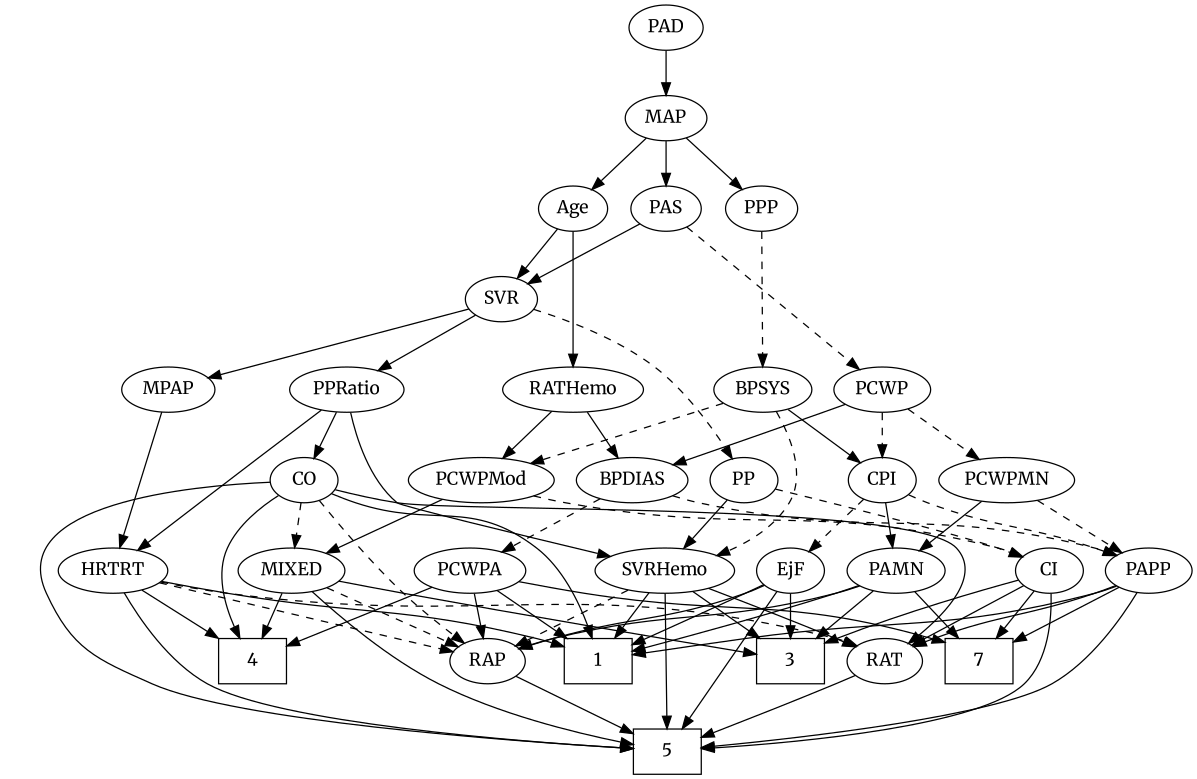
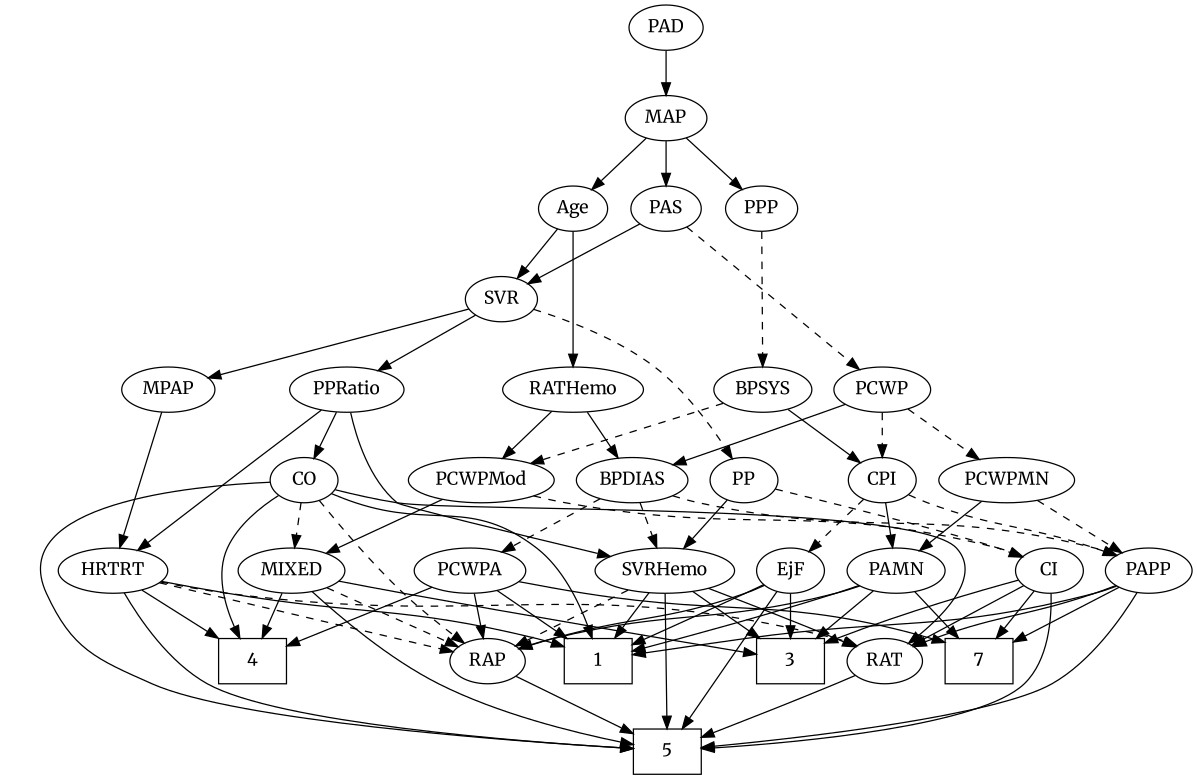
edge "BPSYS" -> "SVRHemo": now "BPDIAS" -> "SVRHemo"
